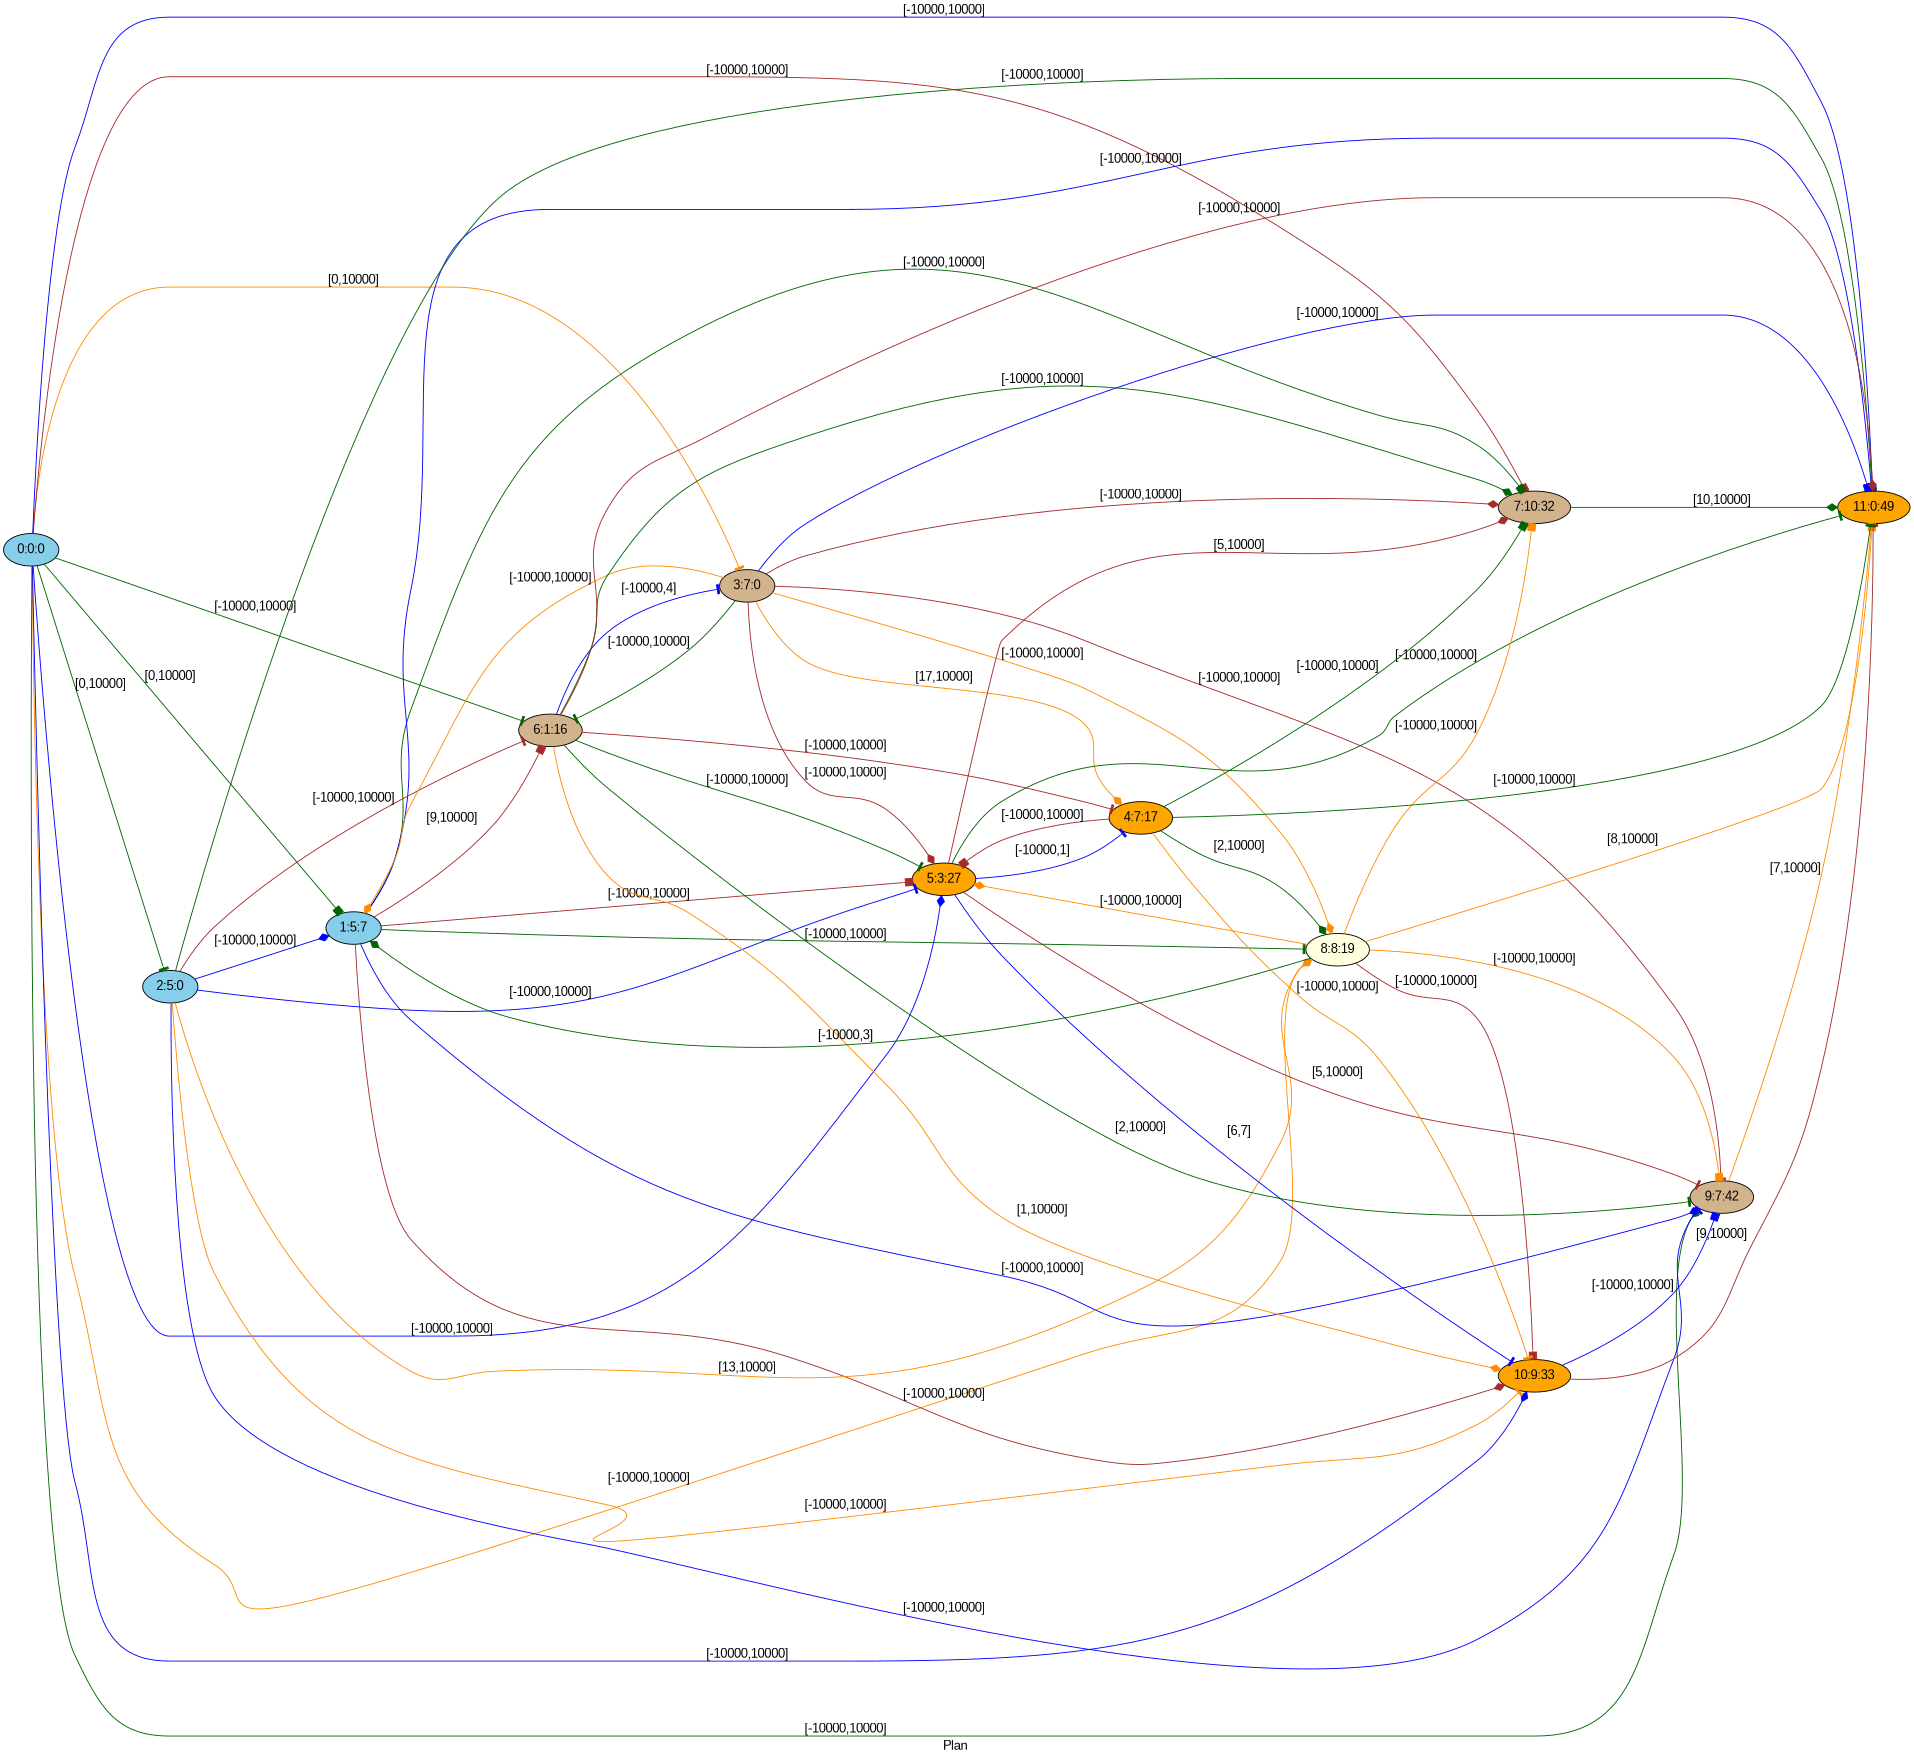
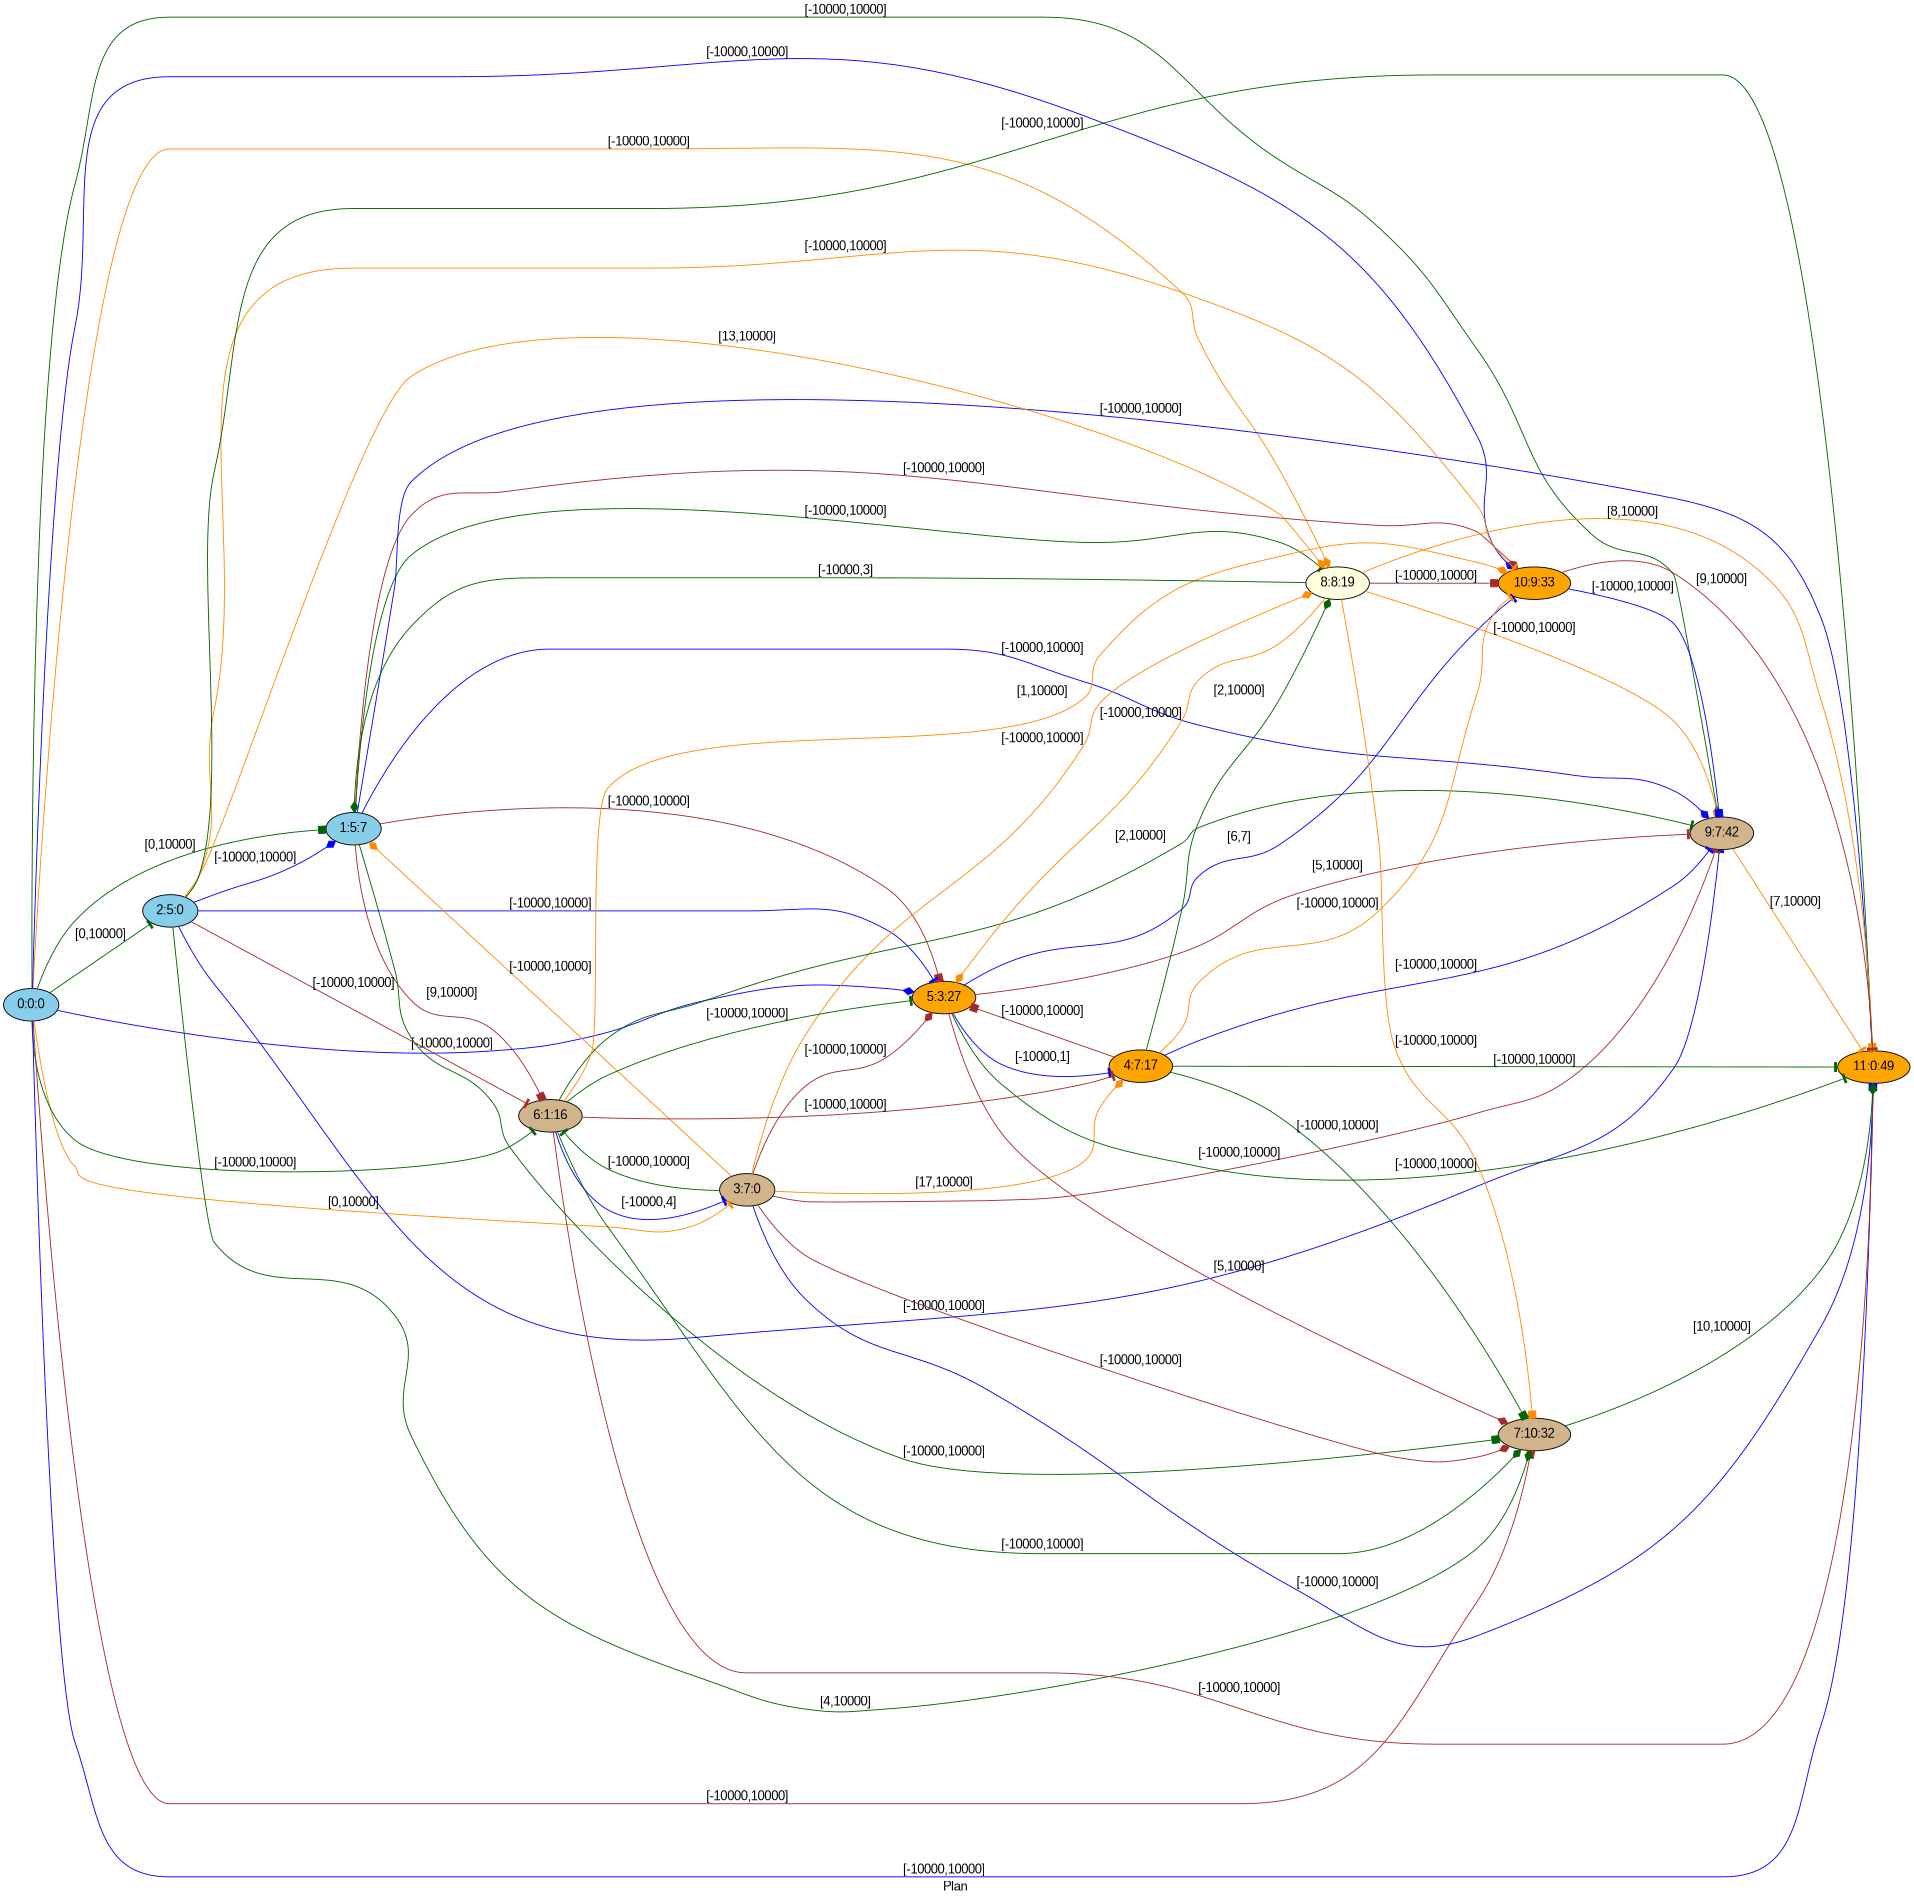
edge "4:7:17" -> "9:7:42": added, label "[-10000,10000]"
edge "2:5:0" -> "7:10:32": added, label "[4,10000]"
